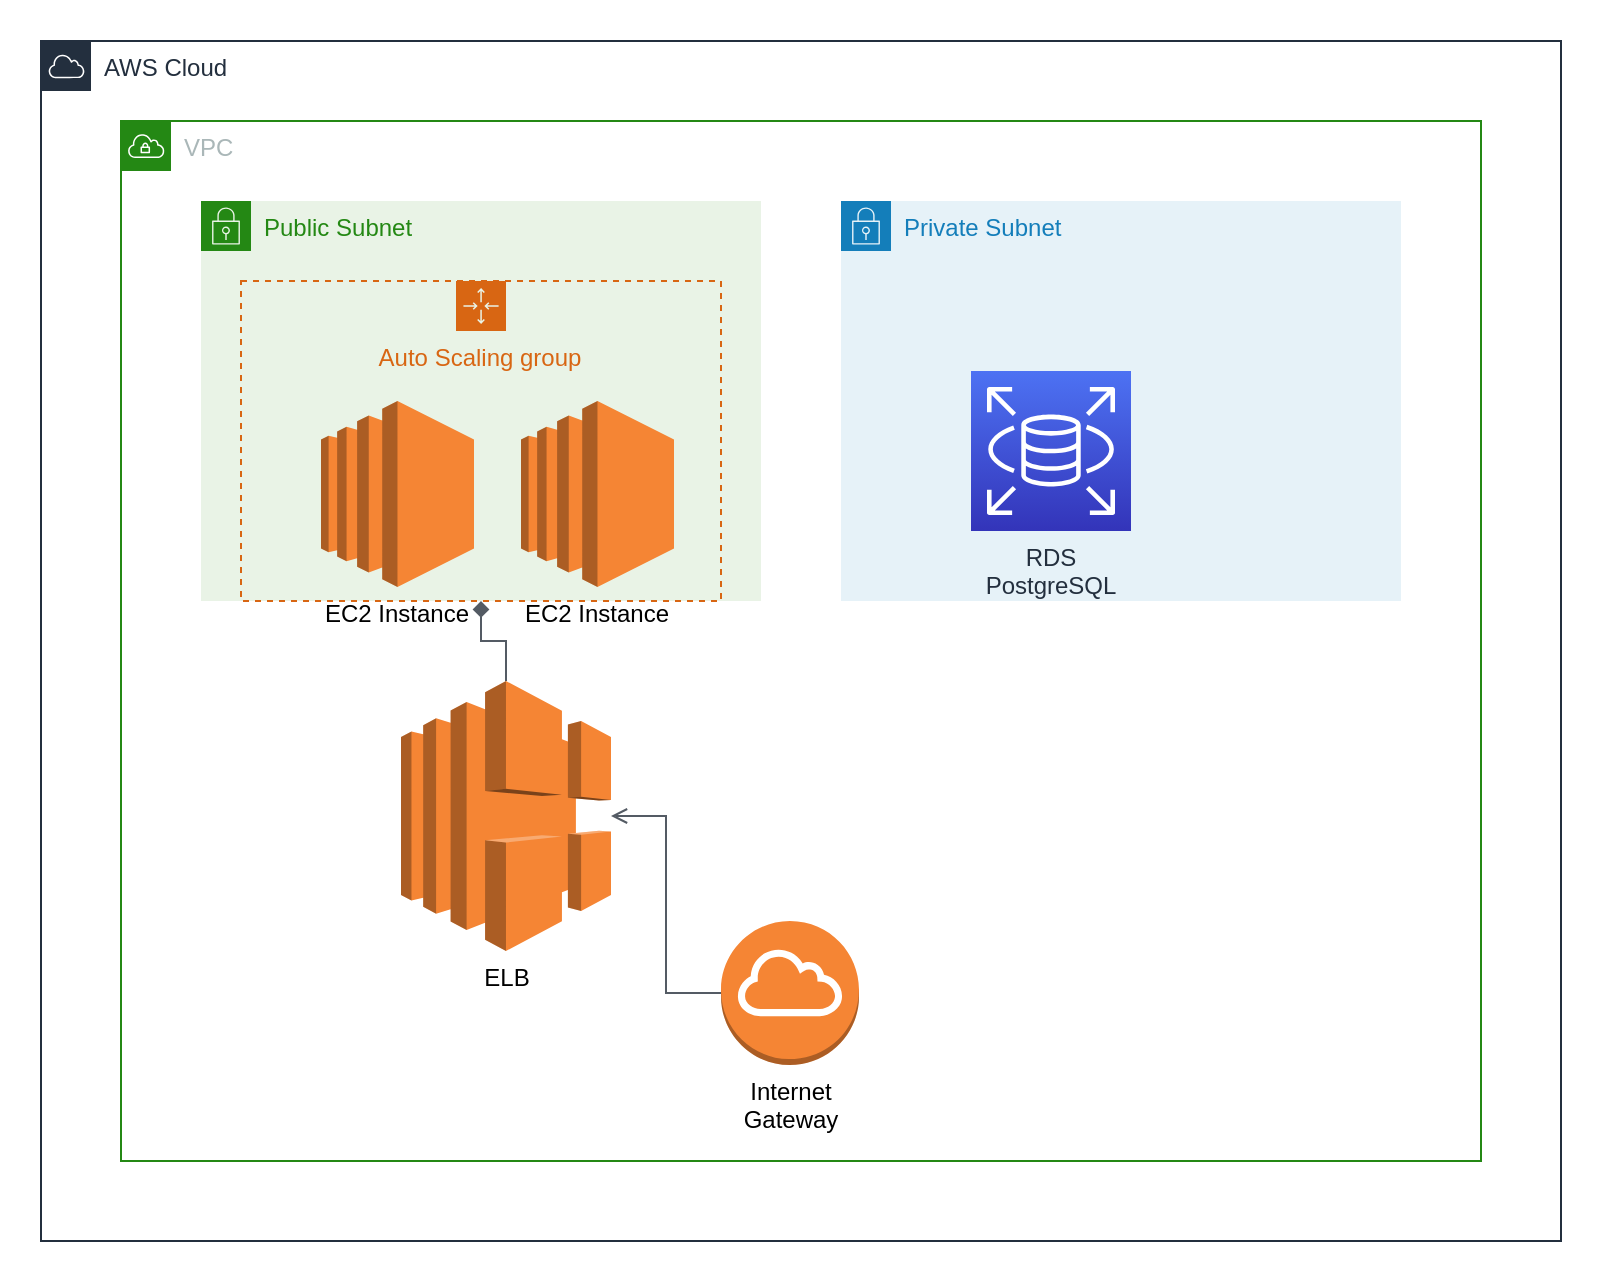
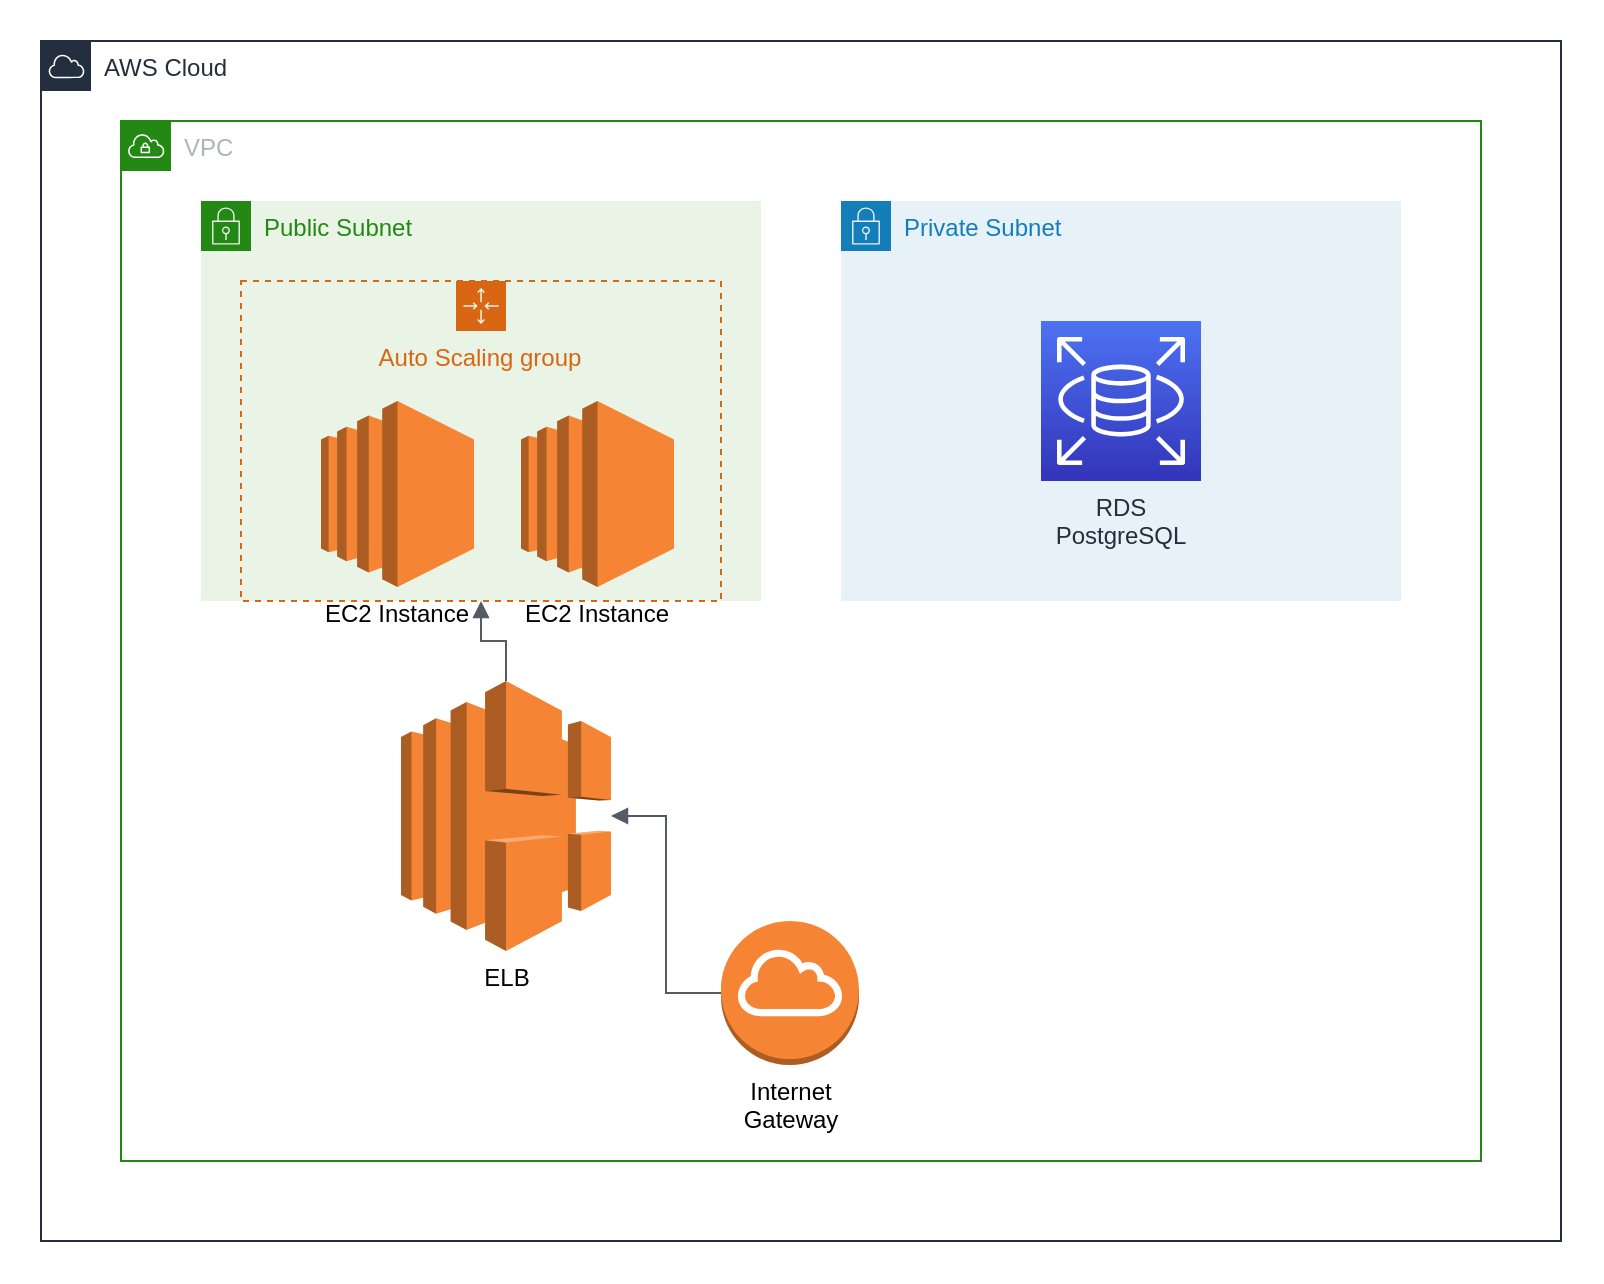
node "RDS PostgreSQL": moved (1051, 451) -> (1121, 401)
edge "ELB" -> "Auto Scaling group": arrowhead diamond -> block
edge "Internet Gateway" -> "ELB": arrowhead open -> block
